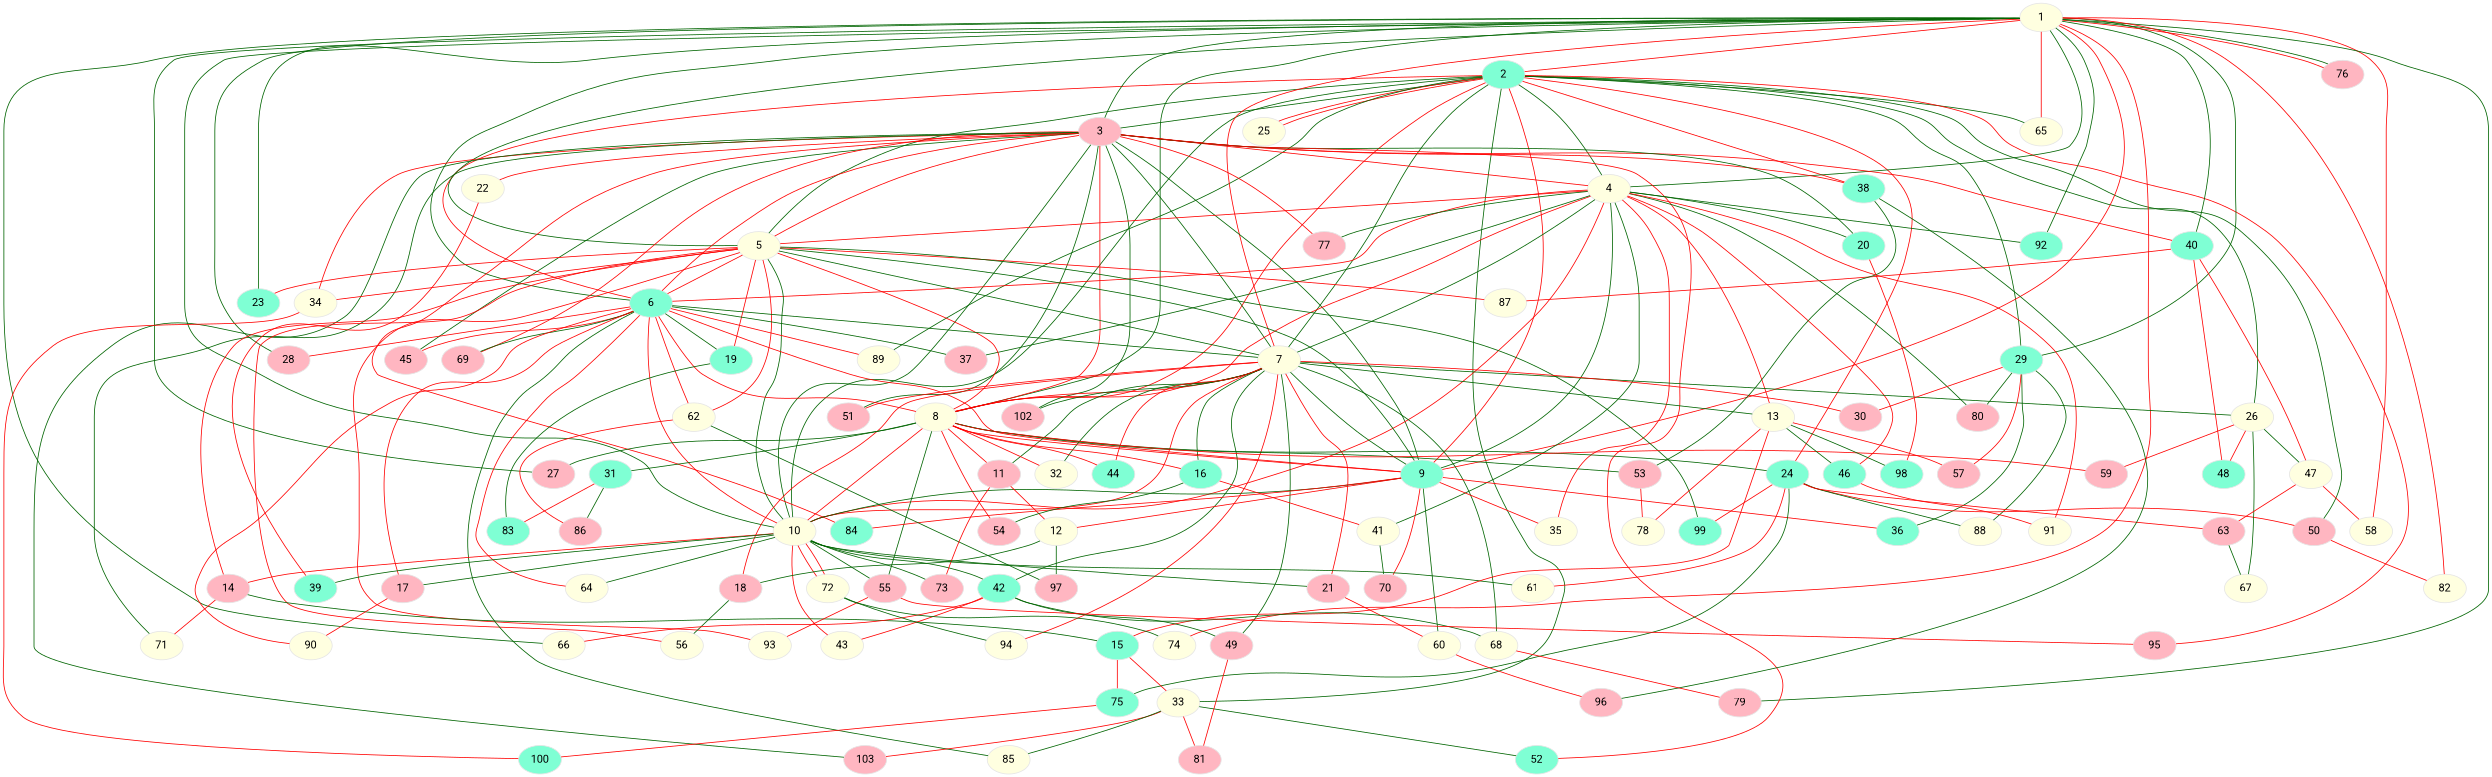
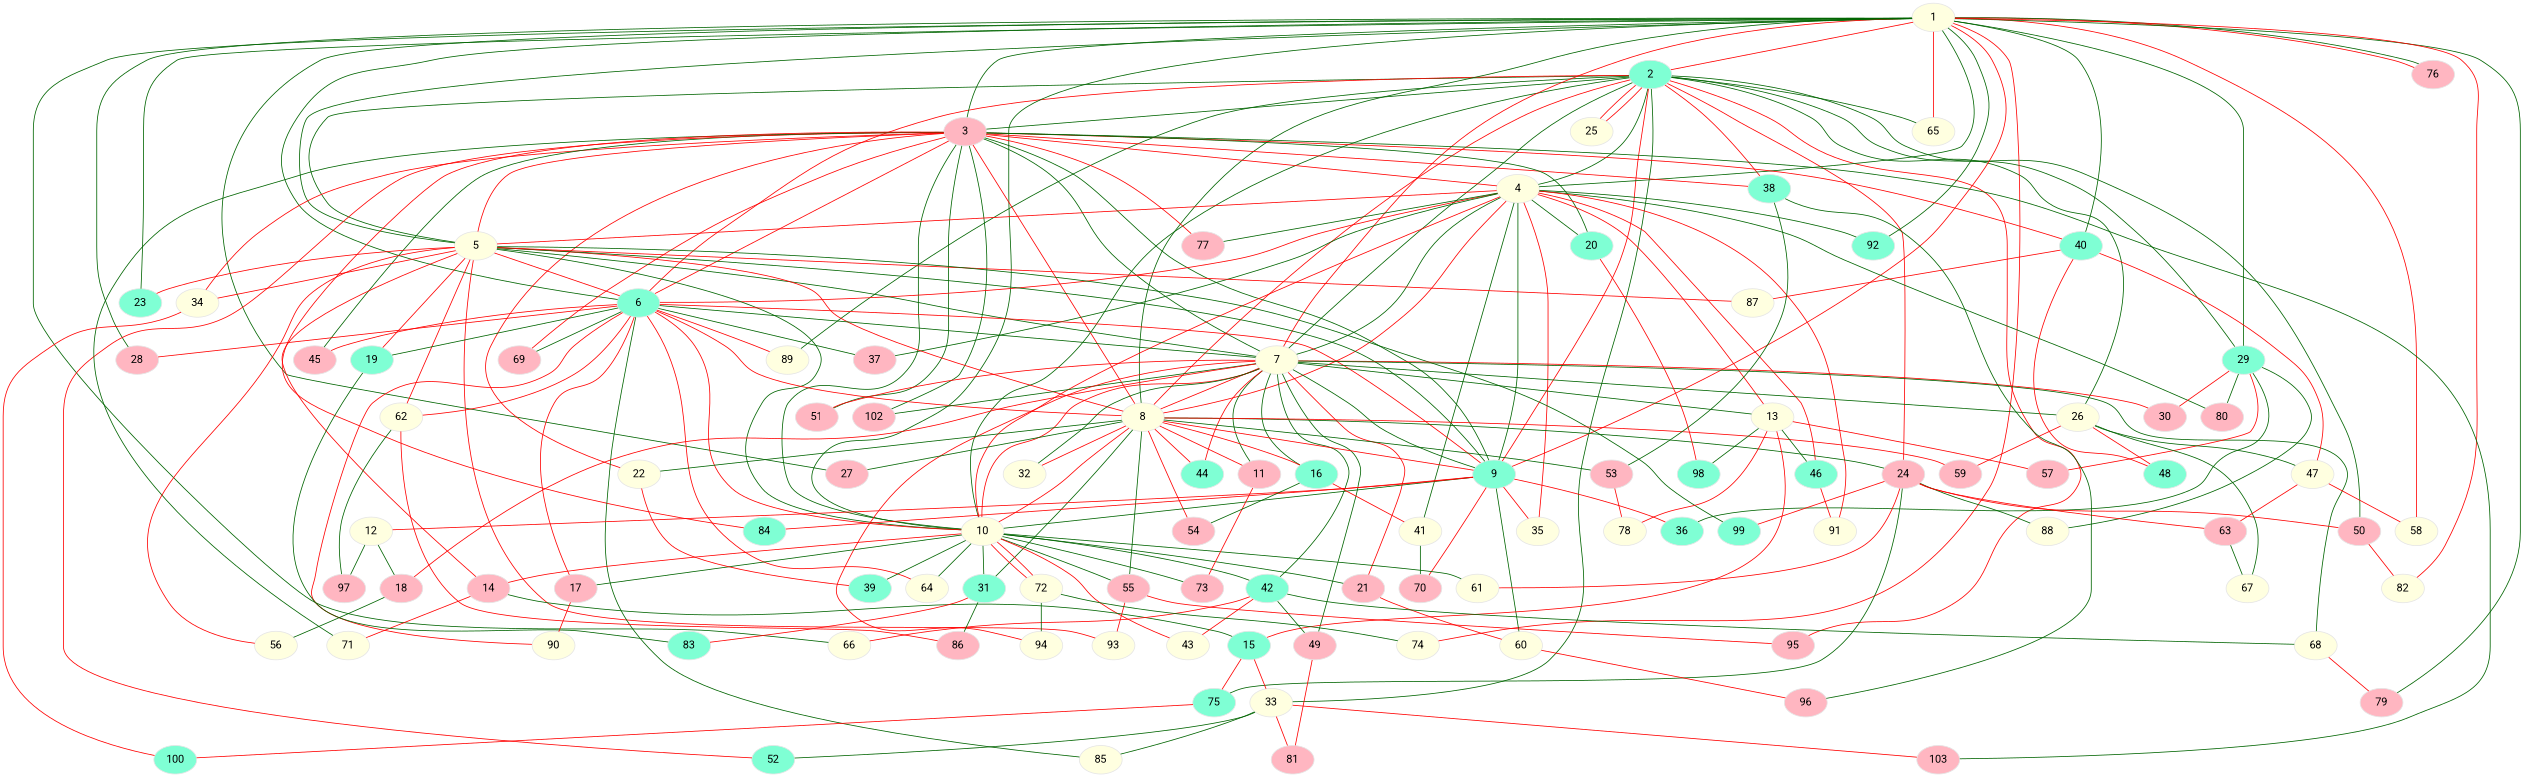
edge "8" -- "22": added
node "24": fillcolor aquamarine -> lightpink
edge "11" -- "12": removed
edge "10" -- "31": added
